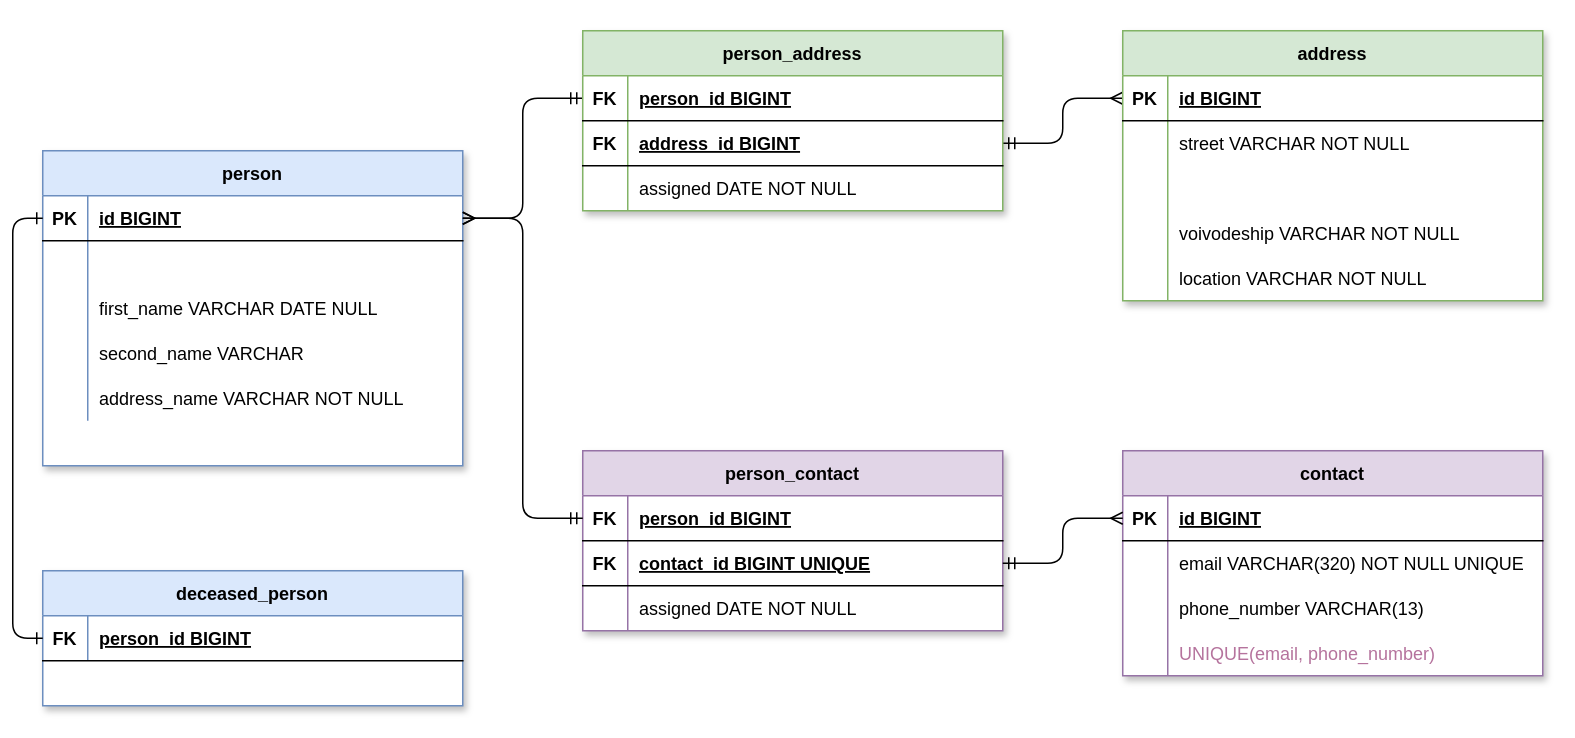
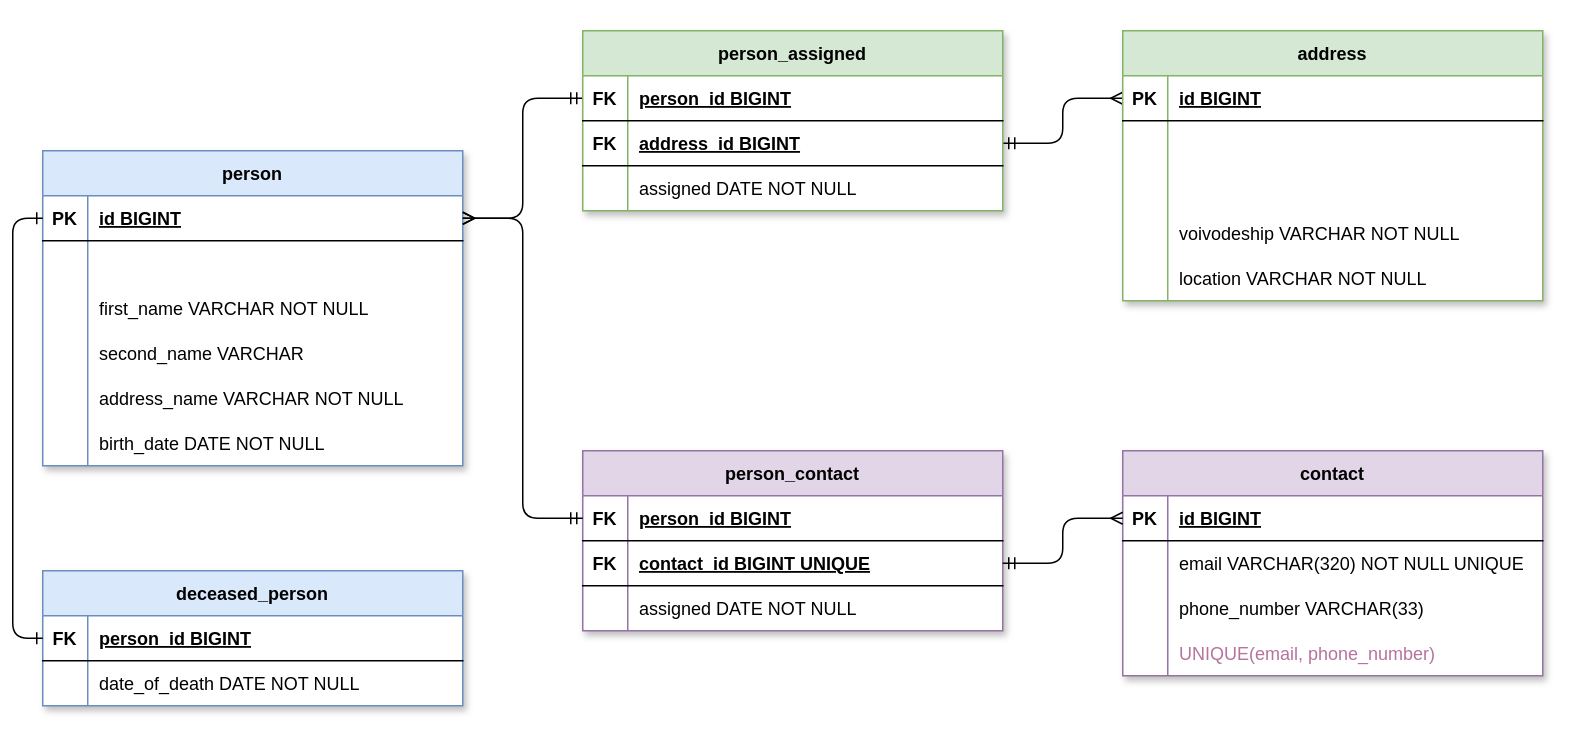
node "person_address": label "person_address" -> "person_assigned"
node "street VARCHAR NOT NULL": removed
node "first_name VARCHAR DATE NULL": label "first_name VARCHAR DATE NULL" -> "first_name VARCHAR NOT NULL"
node "birth_date DATE NOT NULL": added
node "phone_number VARCHAR(13)": label "phone_number VARCHAR(13)" -> "phone_number VARCHAR(33)"
node "date_of_death DATE NOT NULL": added
